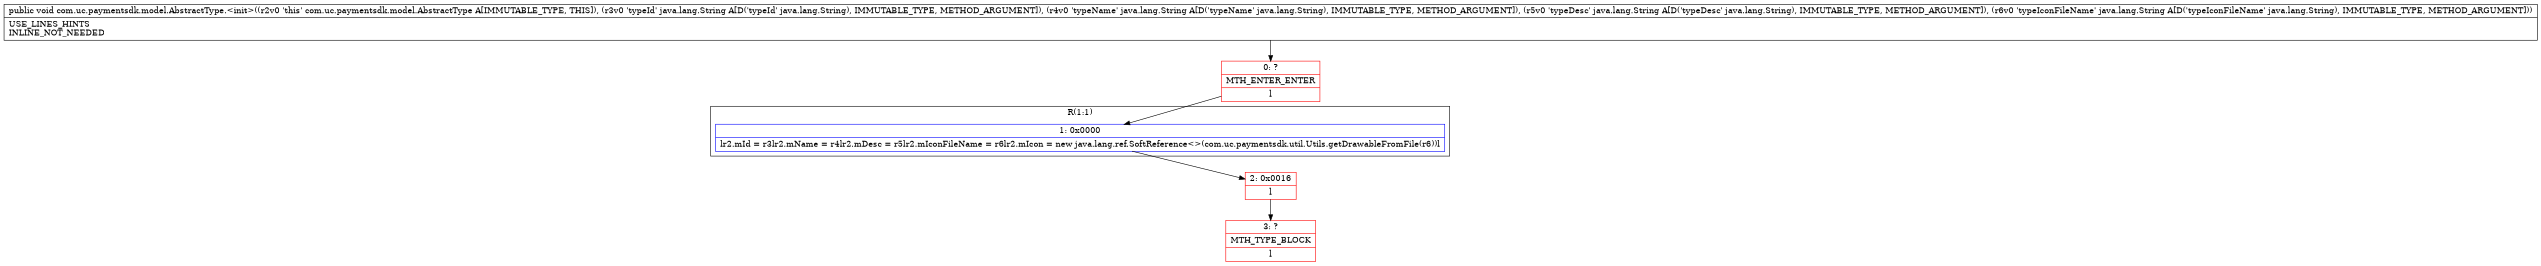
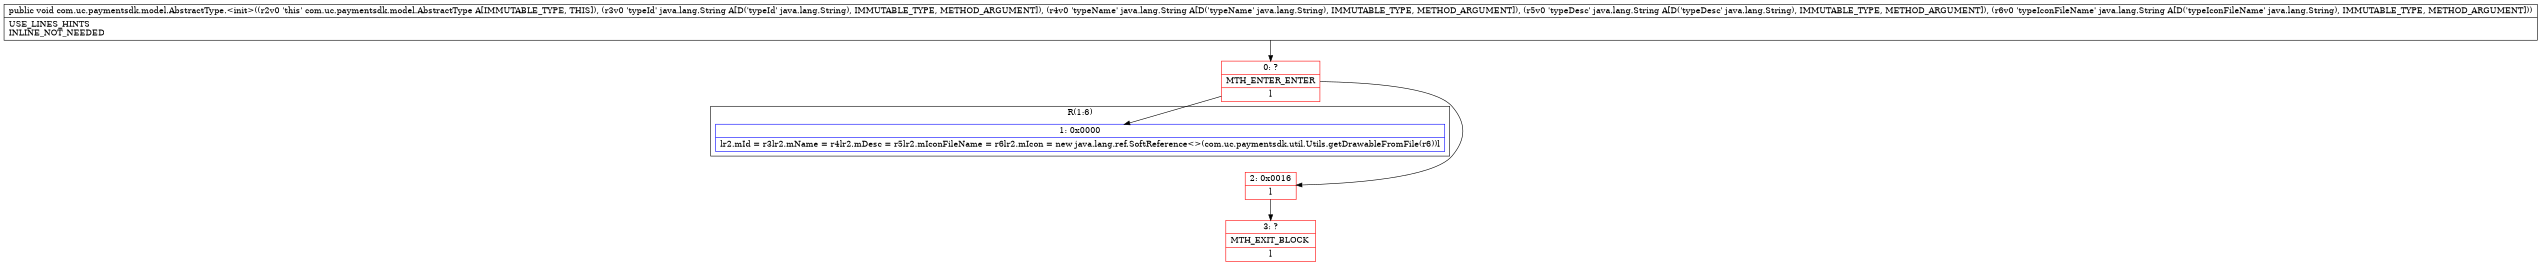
cluster "R(1:1)": label "R(1:1)" -> "R(1:6)"
edge "1: 0x0000" -> "2: 0x0016": now "0: ?" -> "2: 0x0016"
node "3: ?": text "MTH_TYPE_BLOCK" -> "MTH_EXIT_BLOCK"
